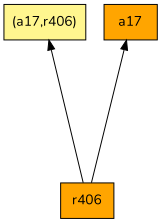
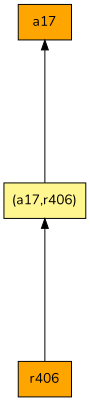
edge "r406" -> "a17": now "(a17,r406)" -> "a17"
